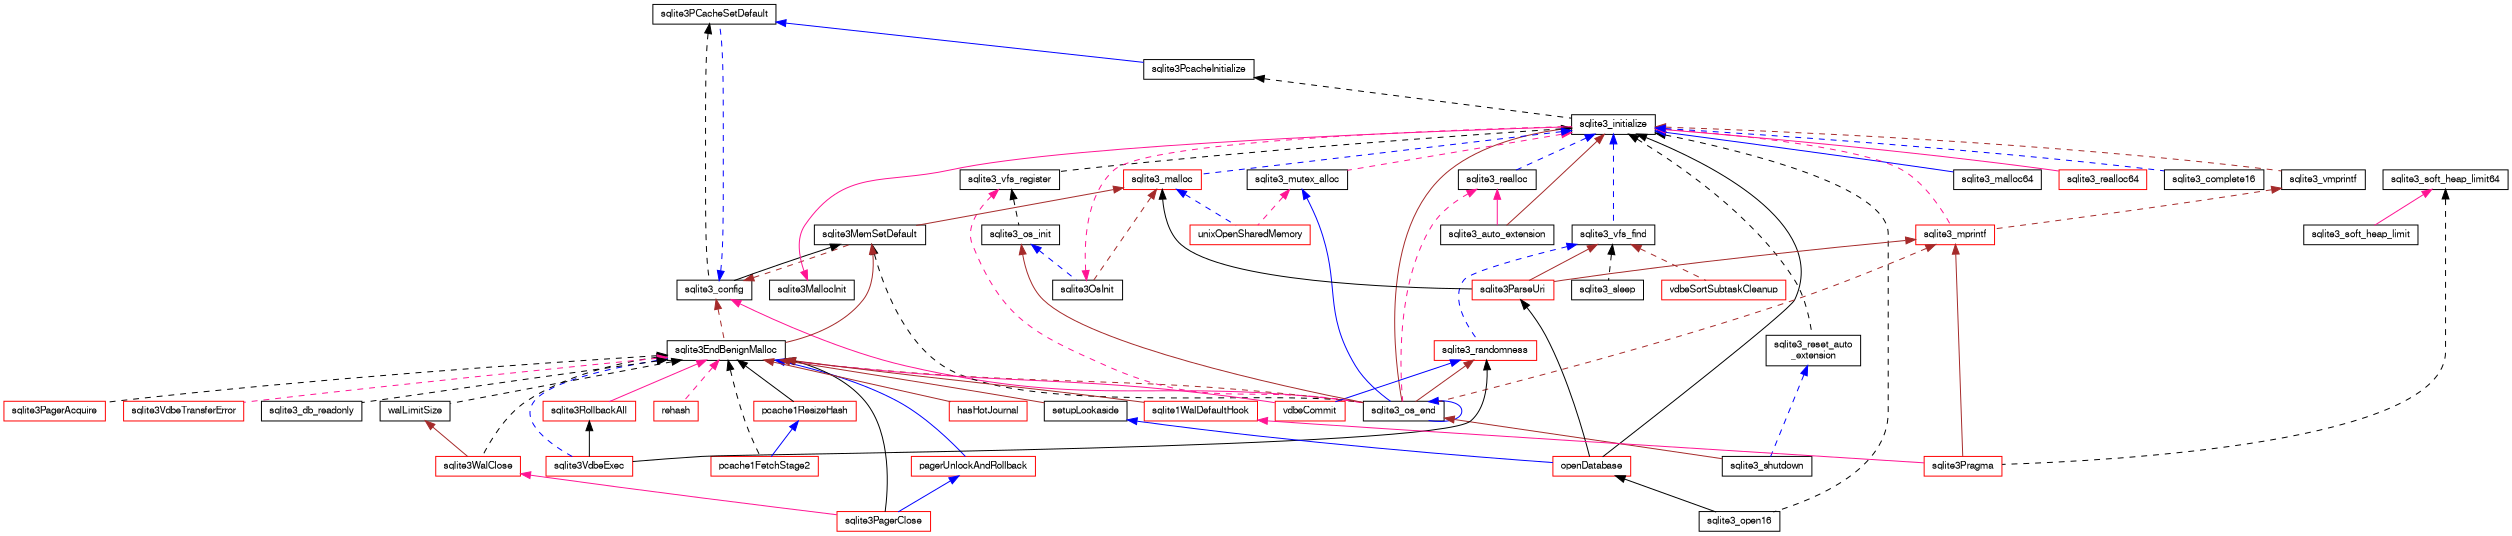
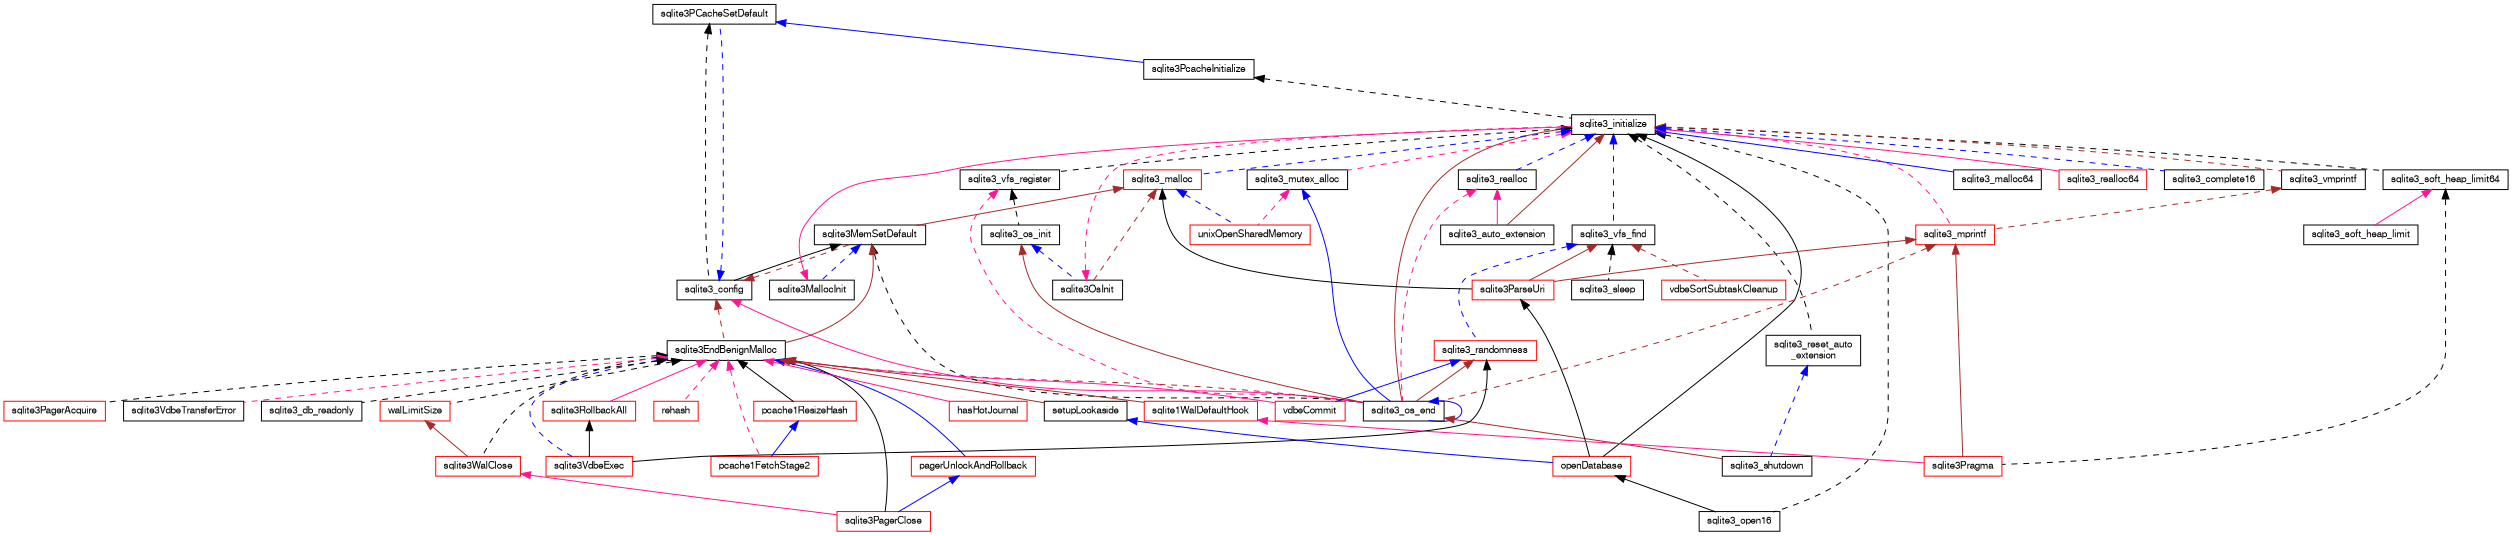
edge "sqlite3_soft_heap_limit64" -> "sqlite3_initialize": added
edge "sqlite3MallocInit" -> "sqlite3MemSetDefault": added
edge "hasHotJournal" -> "sqlite3EndBenignMalloc": color brown -> deeppink
node "sqlite3VdbeTransferError": color red -> black
node "walLimitSize": color black -> red
edge "pcache1FetchStage2" -> "sqlite3EndBenignMalloc": color black -> deeppink
